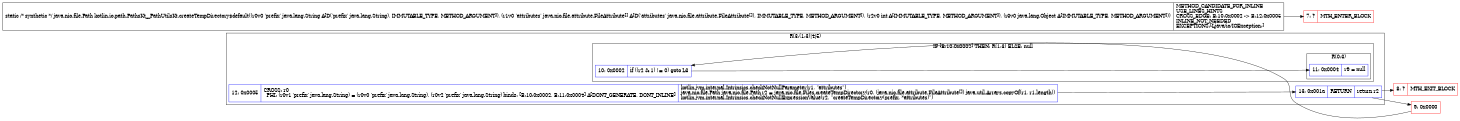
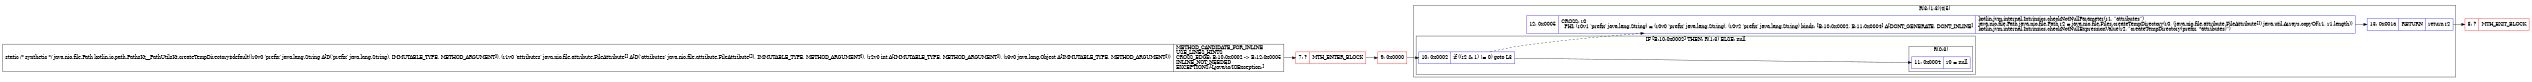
edge "10: 0x0002" -> "12: 0x0005": added
node "11: 0x0004": text "r9 = null" -> "r0 = null"
edge "13: 0x001a" -> "9: 0x0000": now "7: ?" -> "9: 0x0000"
